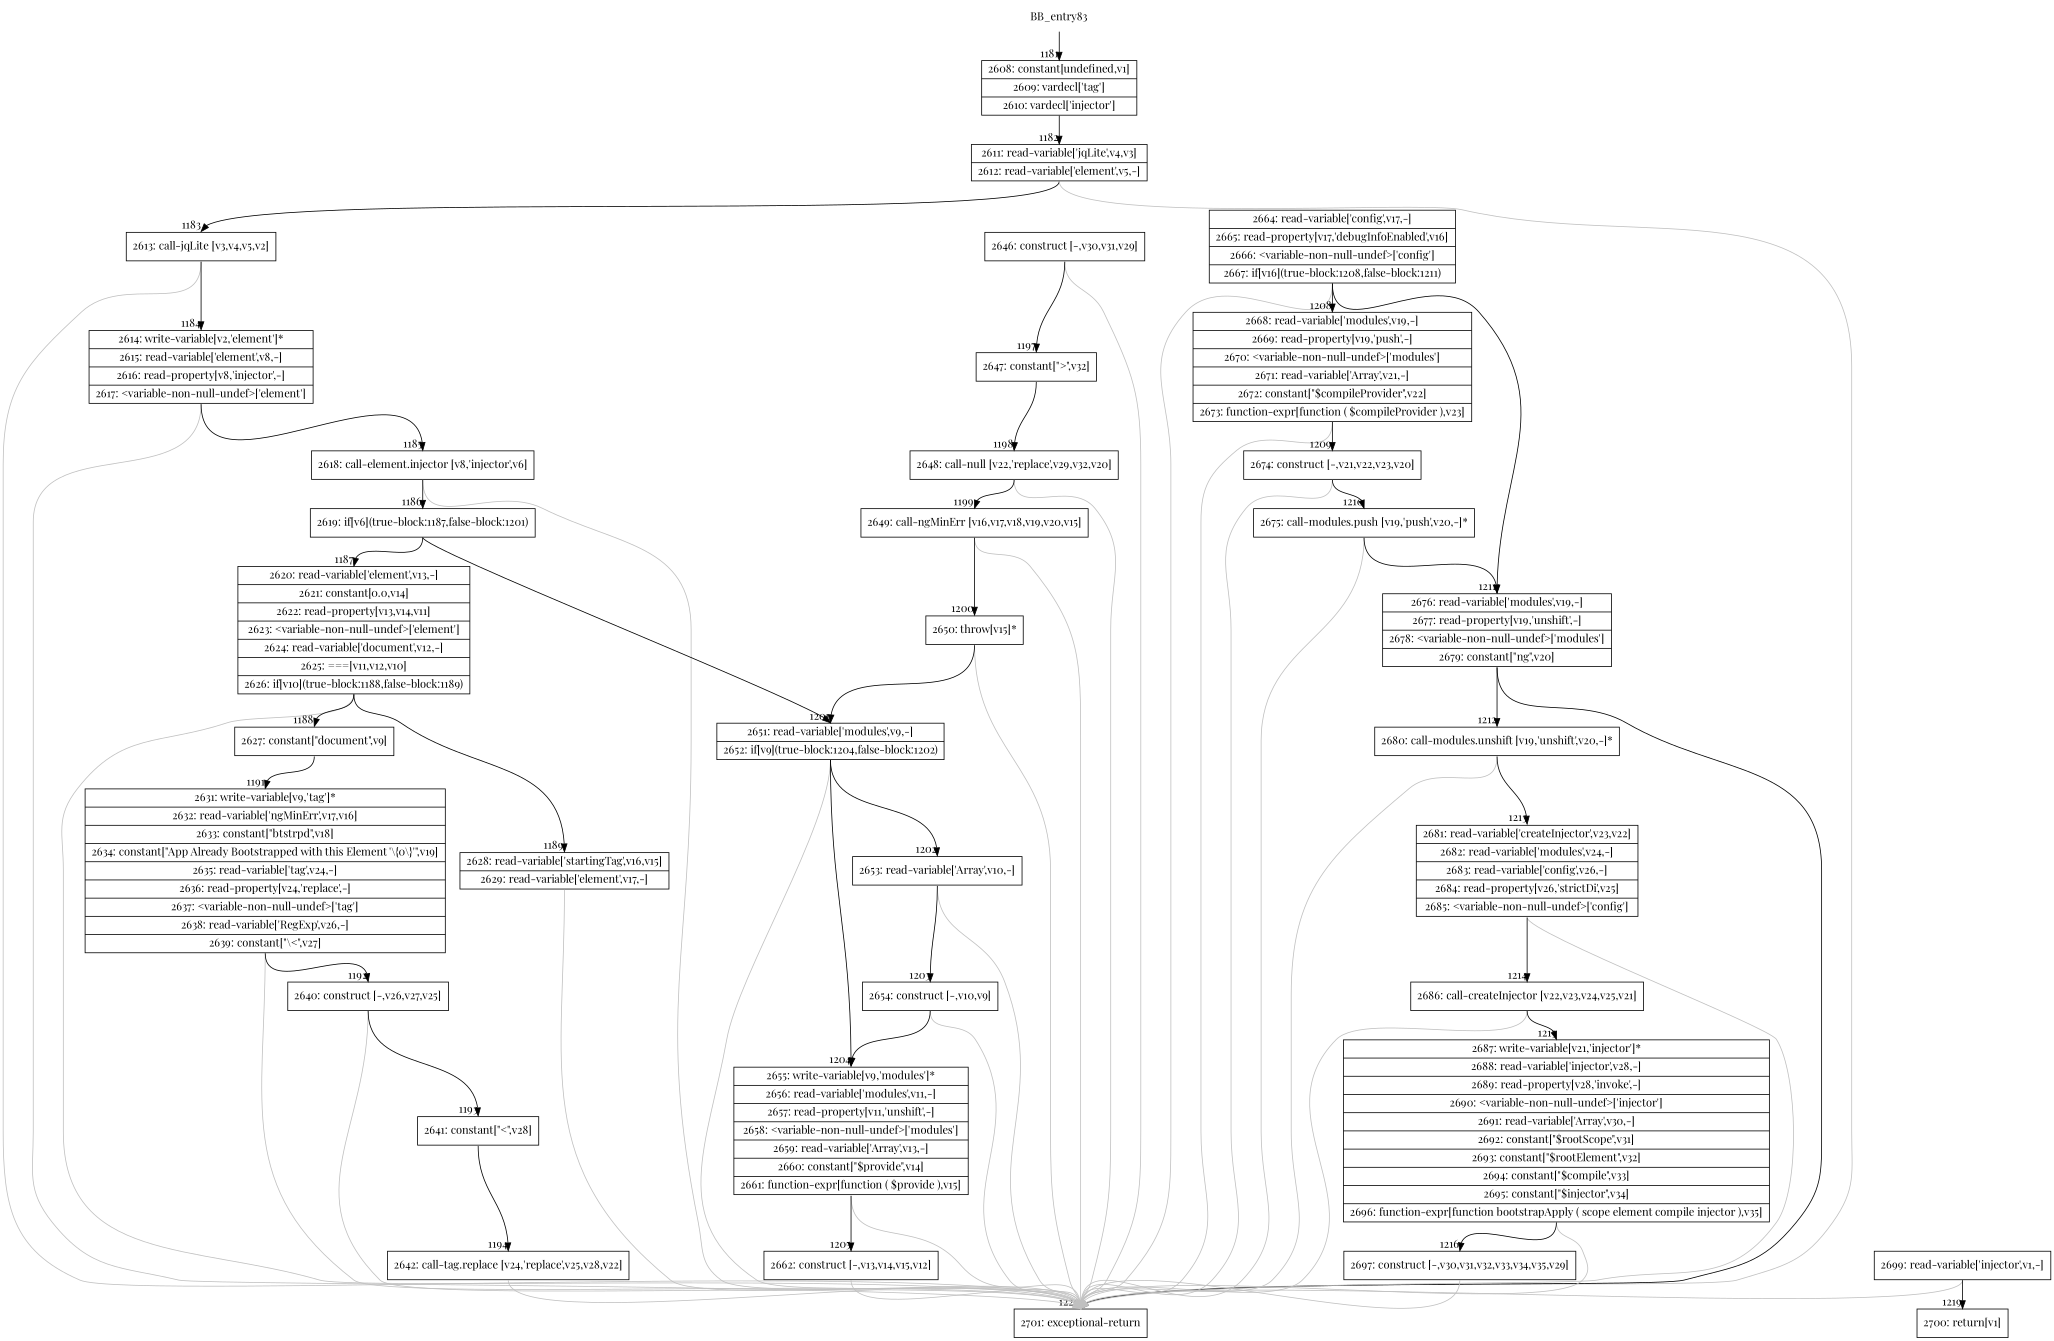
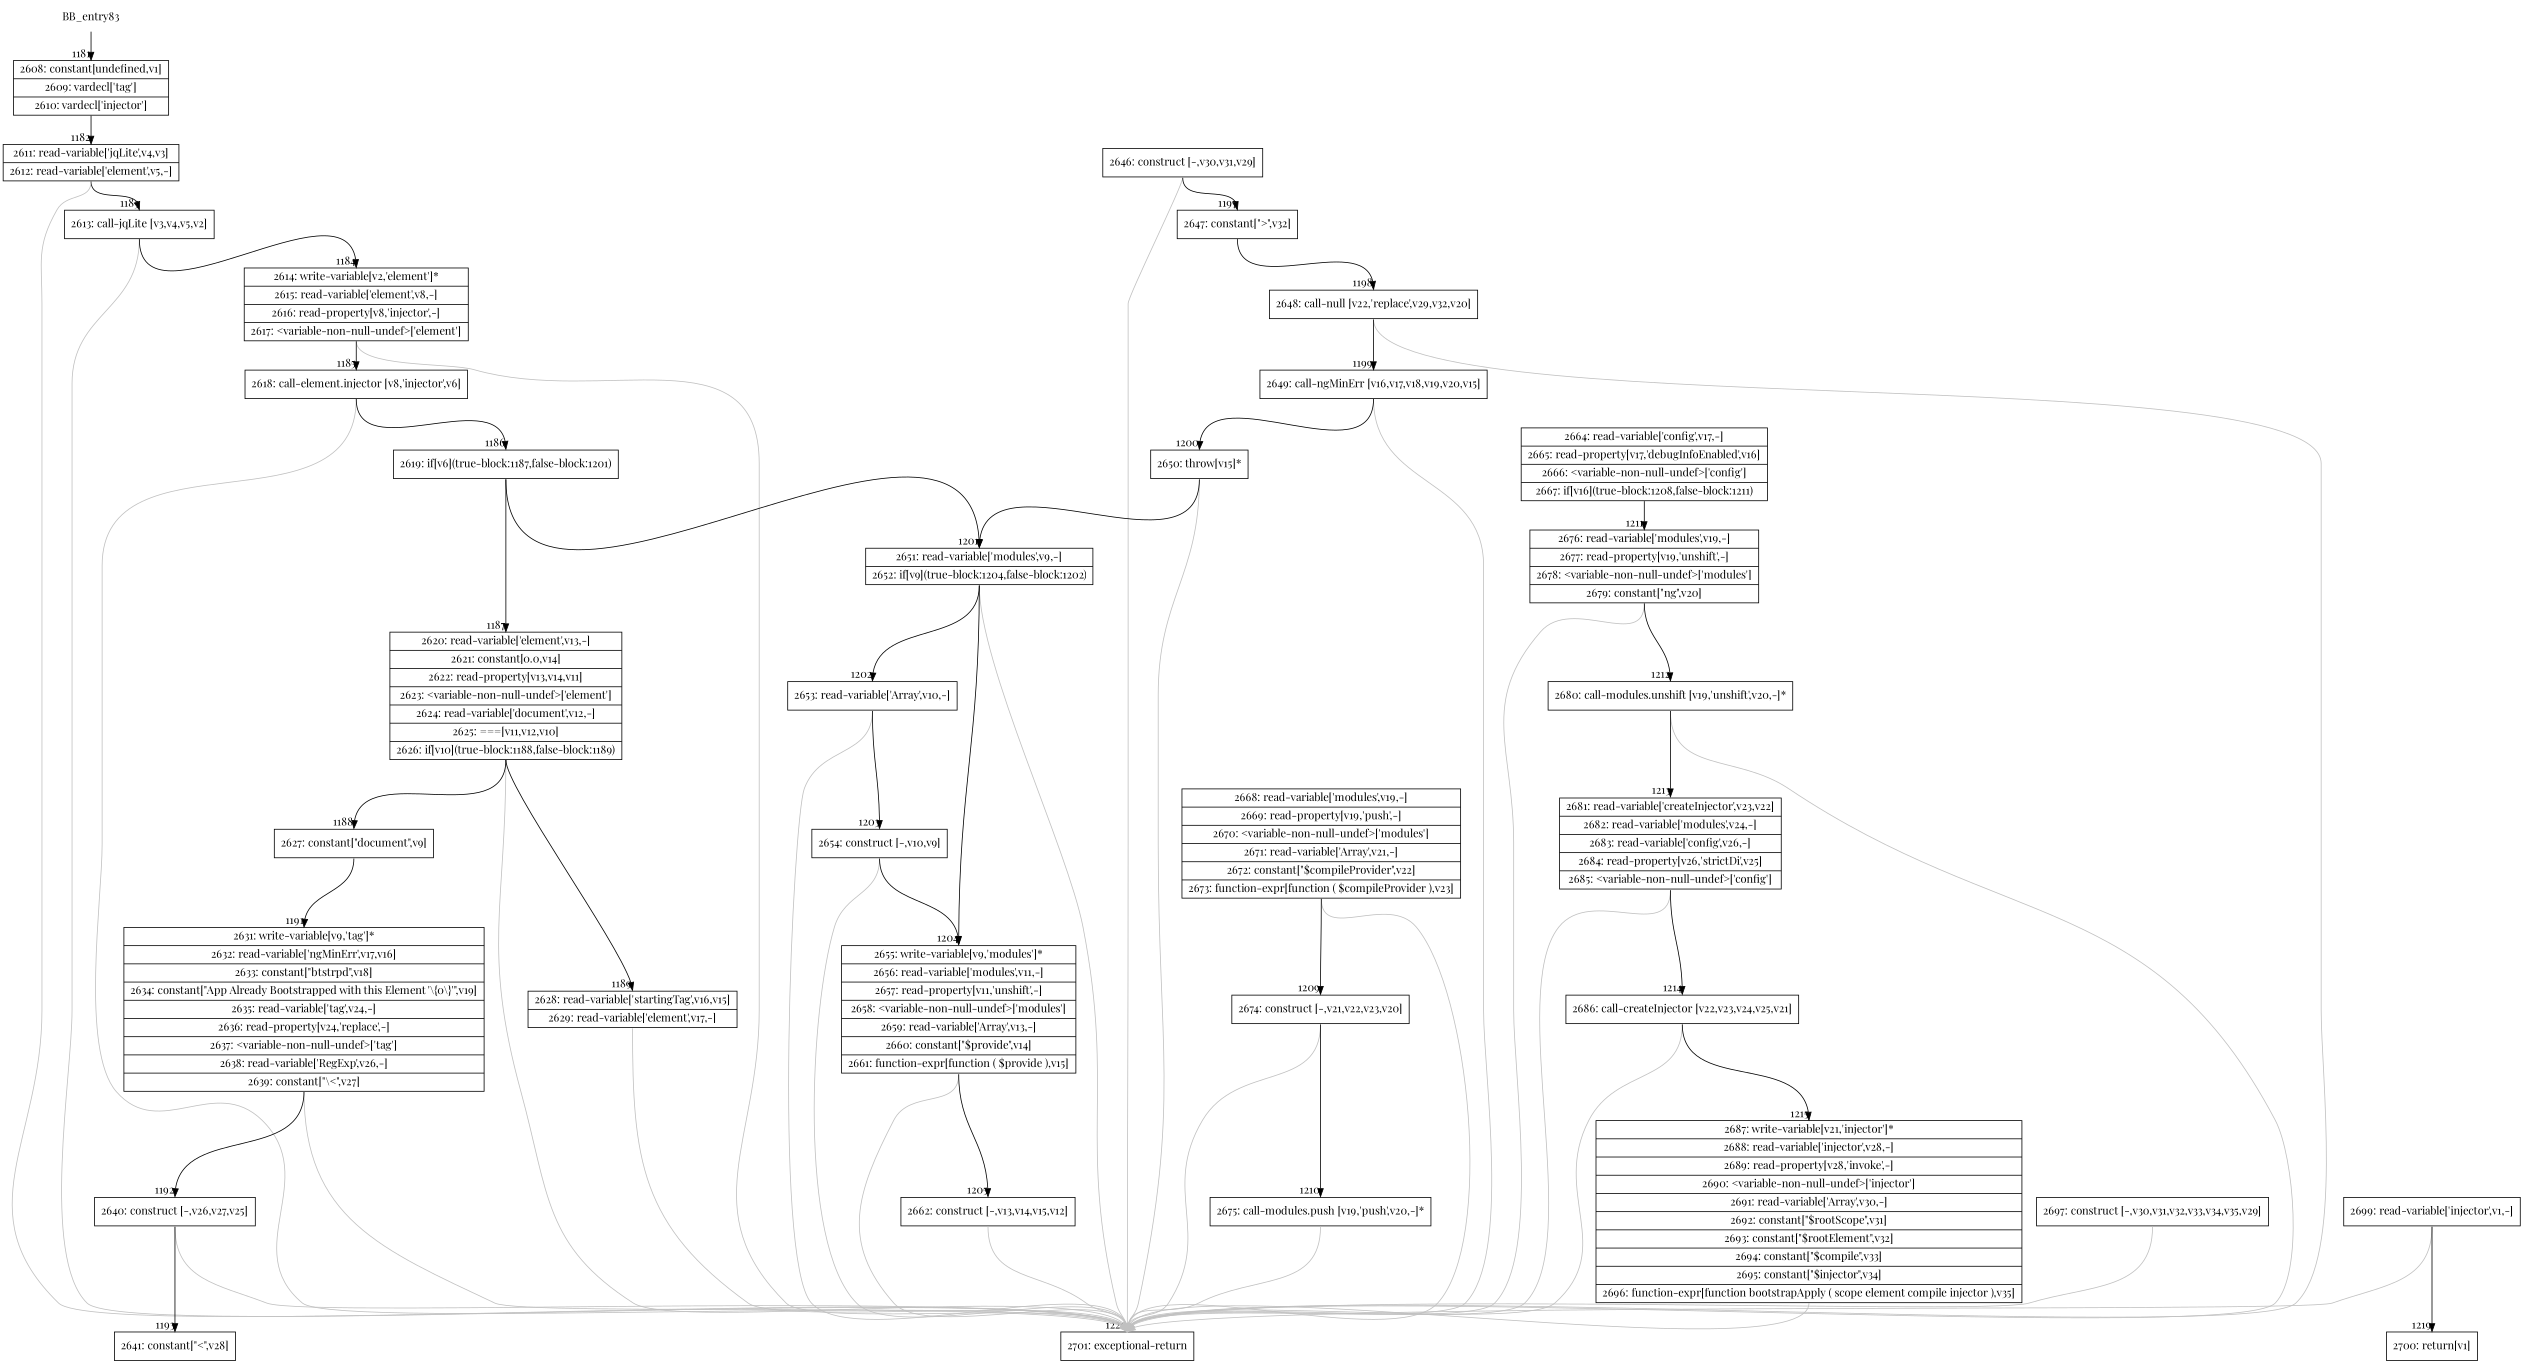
edge "2664: read-variable['config',v17,-]" -> "2668: read-variable['modules',v19,-]": removed
edge "2675: call-modules.push [v19,'push',v20,-]*" -> "2676: read-variable['modules',v19,-]": removed
edge "2664: read-variable['config',v17,-]" -> "2701: exceptional-return": removed
edge "2676: read-variable['modules',v19,-]" -> "2701: exceptional-return": color black -> gray
edge "2687: write-variable[v21,'injector']*" -> "2697: construct [-,v30,v31,v32,v33,v34,v35,v29]": removed
node "2642: call-tag.replace [v24,'replace',v25,v28,v22]": removed
